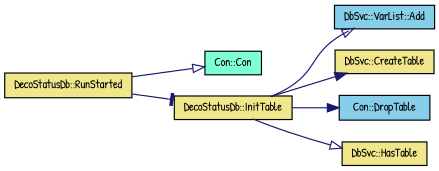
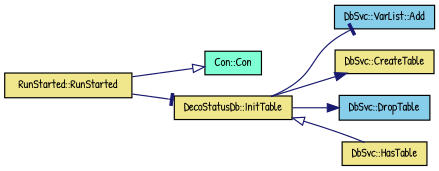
edge "DecoStatusDb::InitTable" -> "DbSvc::VarList::Add": arrowhead onormal -> tee
node "DecoStatusDb::RunStarted": label "DecoStatusDb::RunStarted" -> "RunStarted::RunStarted"
node "Con::DropTable": label "Con::DropTable" -> "DbSvc::DropTable"
edge "DecoStatusDb::InitTable" -> "DbSvc::HasTable": reversed
